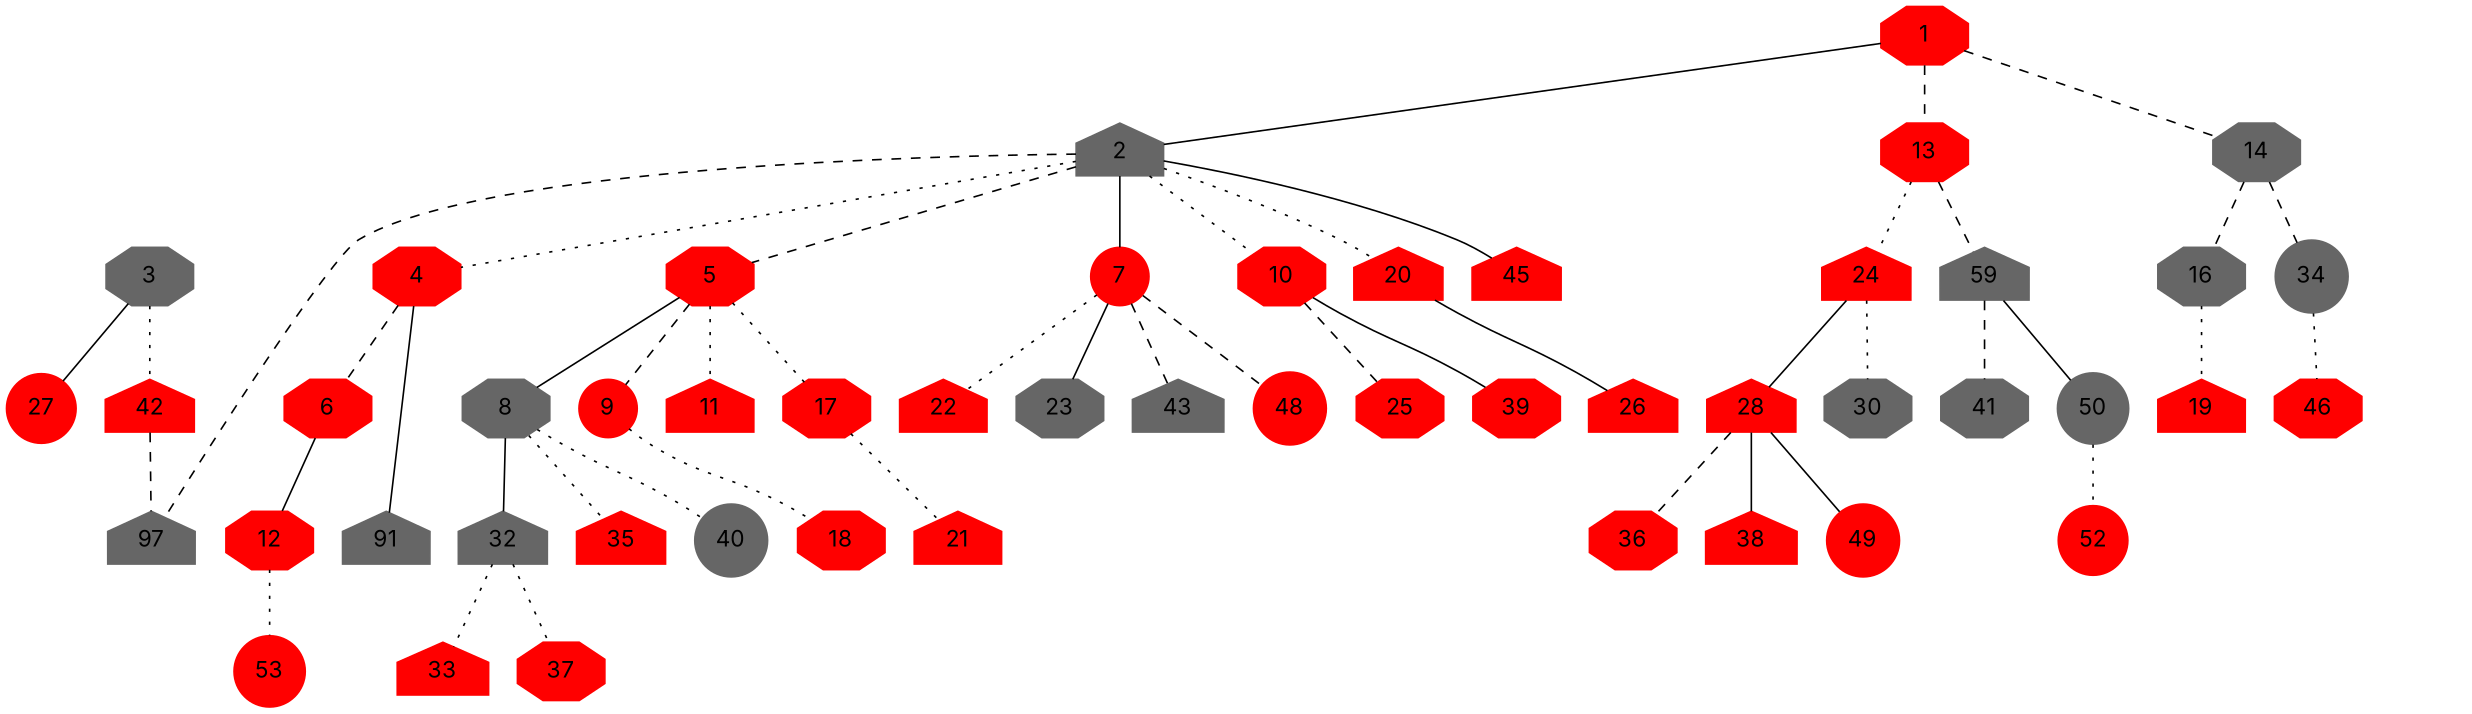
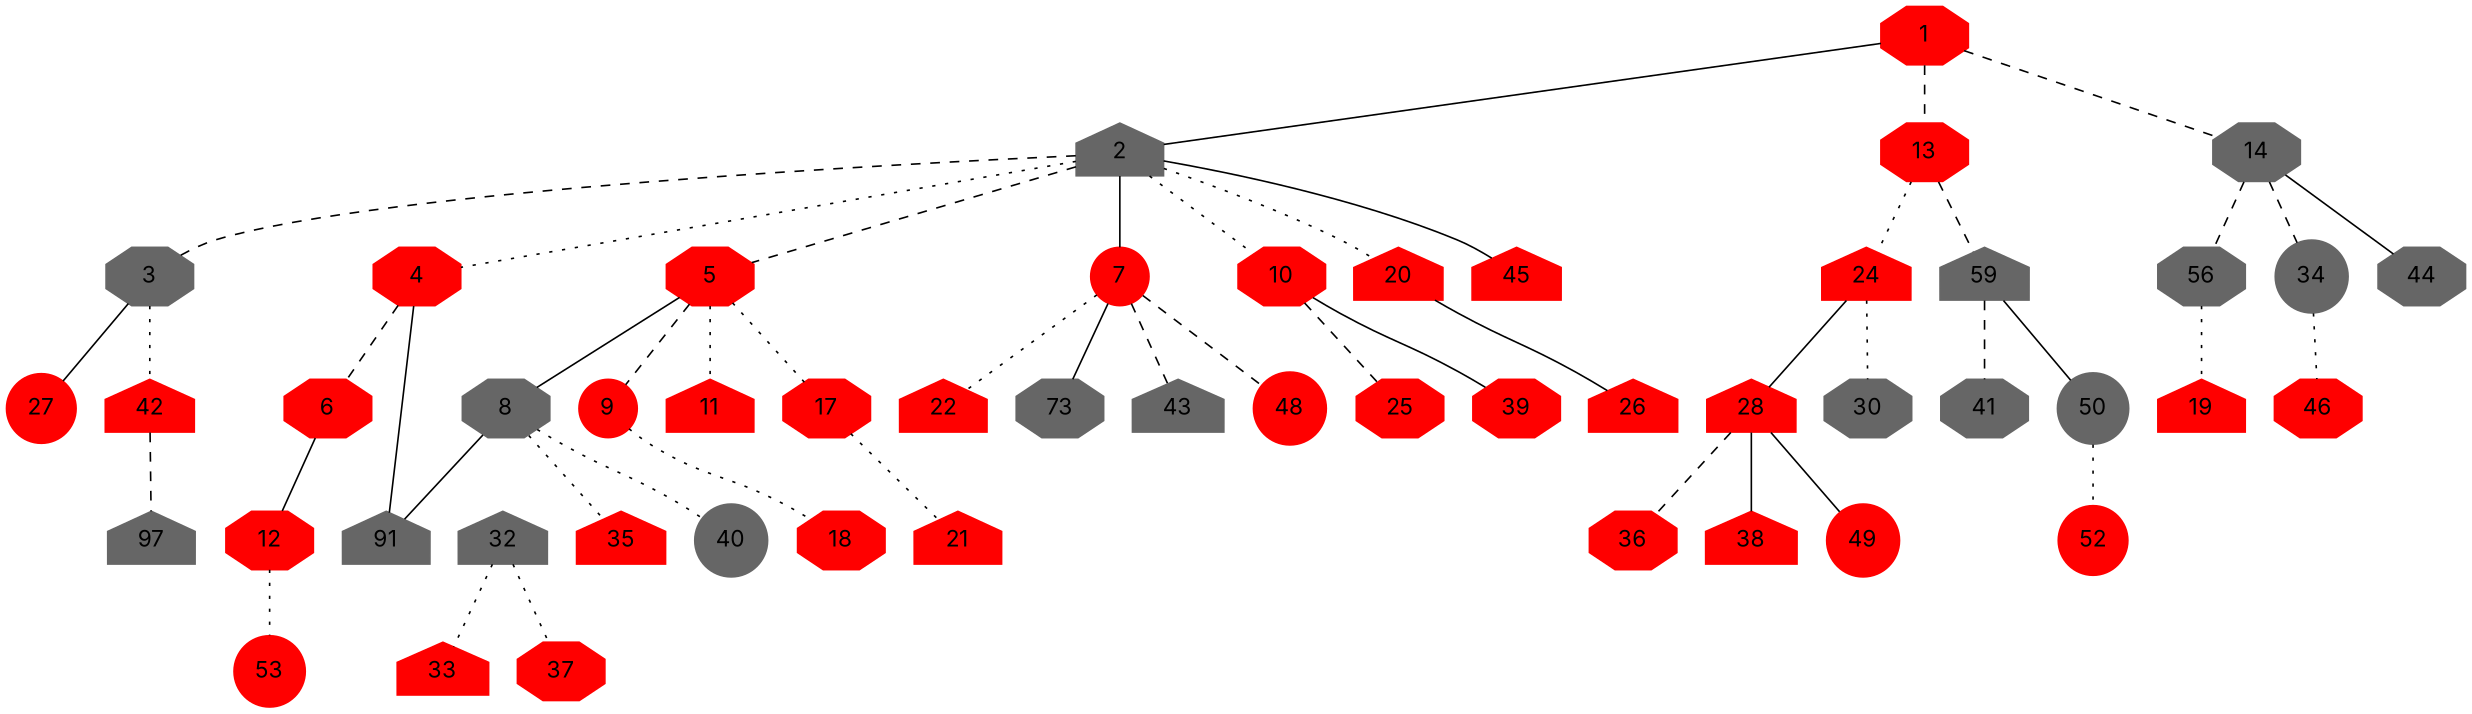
edge "2" -- "97": now "2" -- "3"
node "16": label "16" -> "56"
node "44": added
node "23": label "23" -> "73"
edge "8" -- "32": now "8" -- "91"
